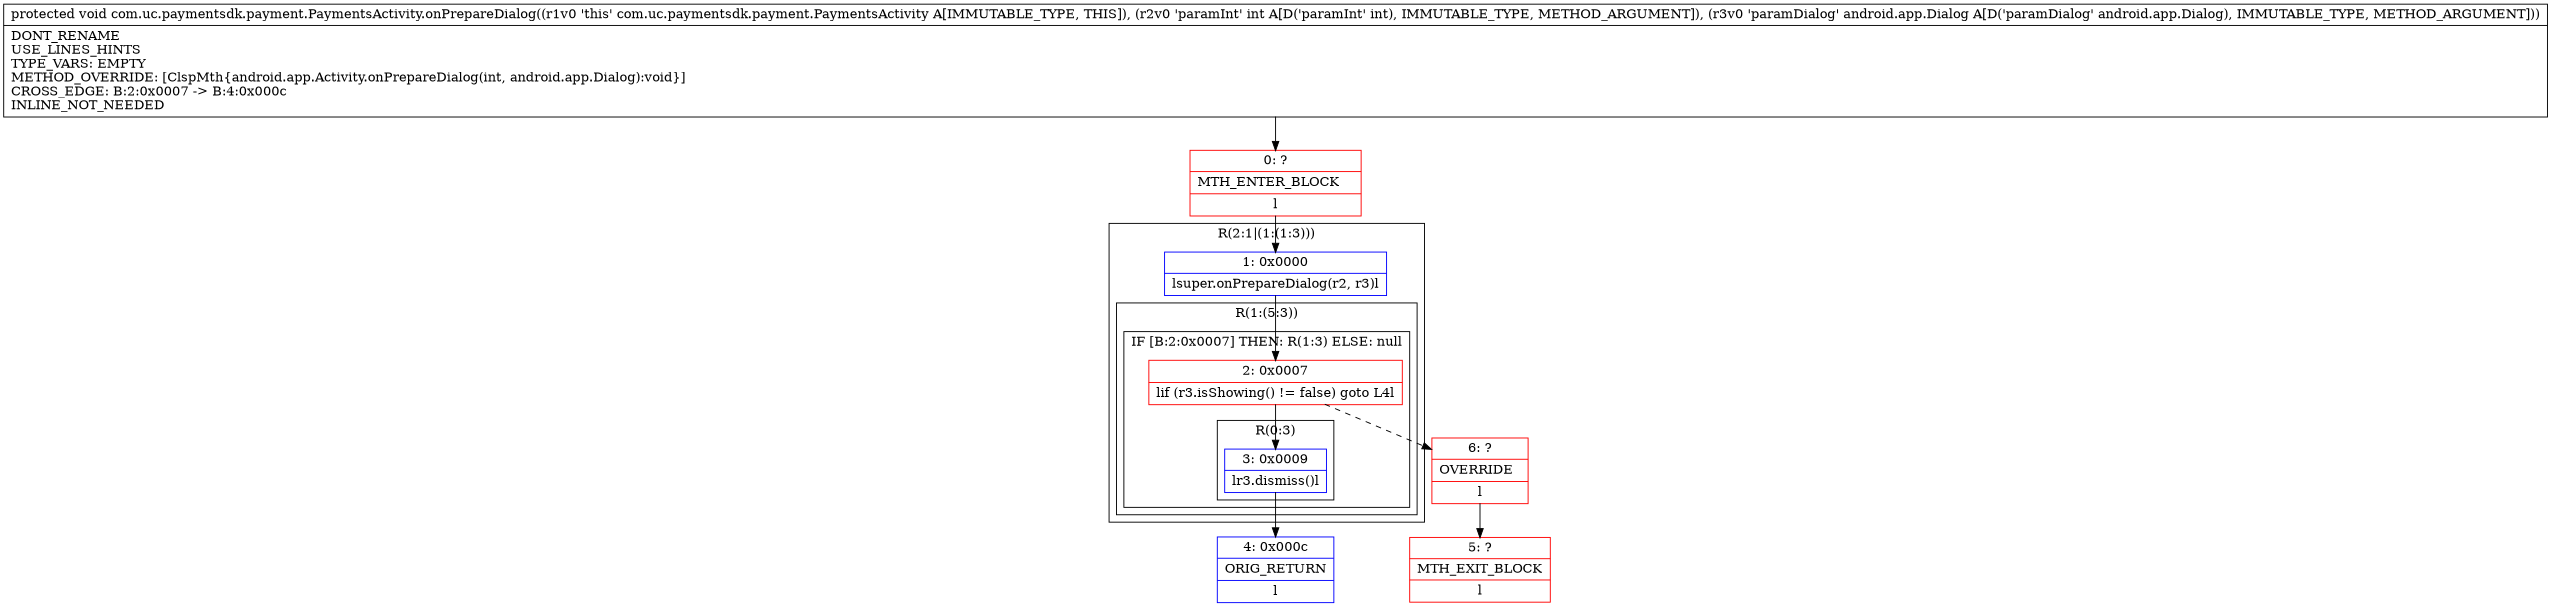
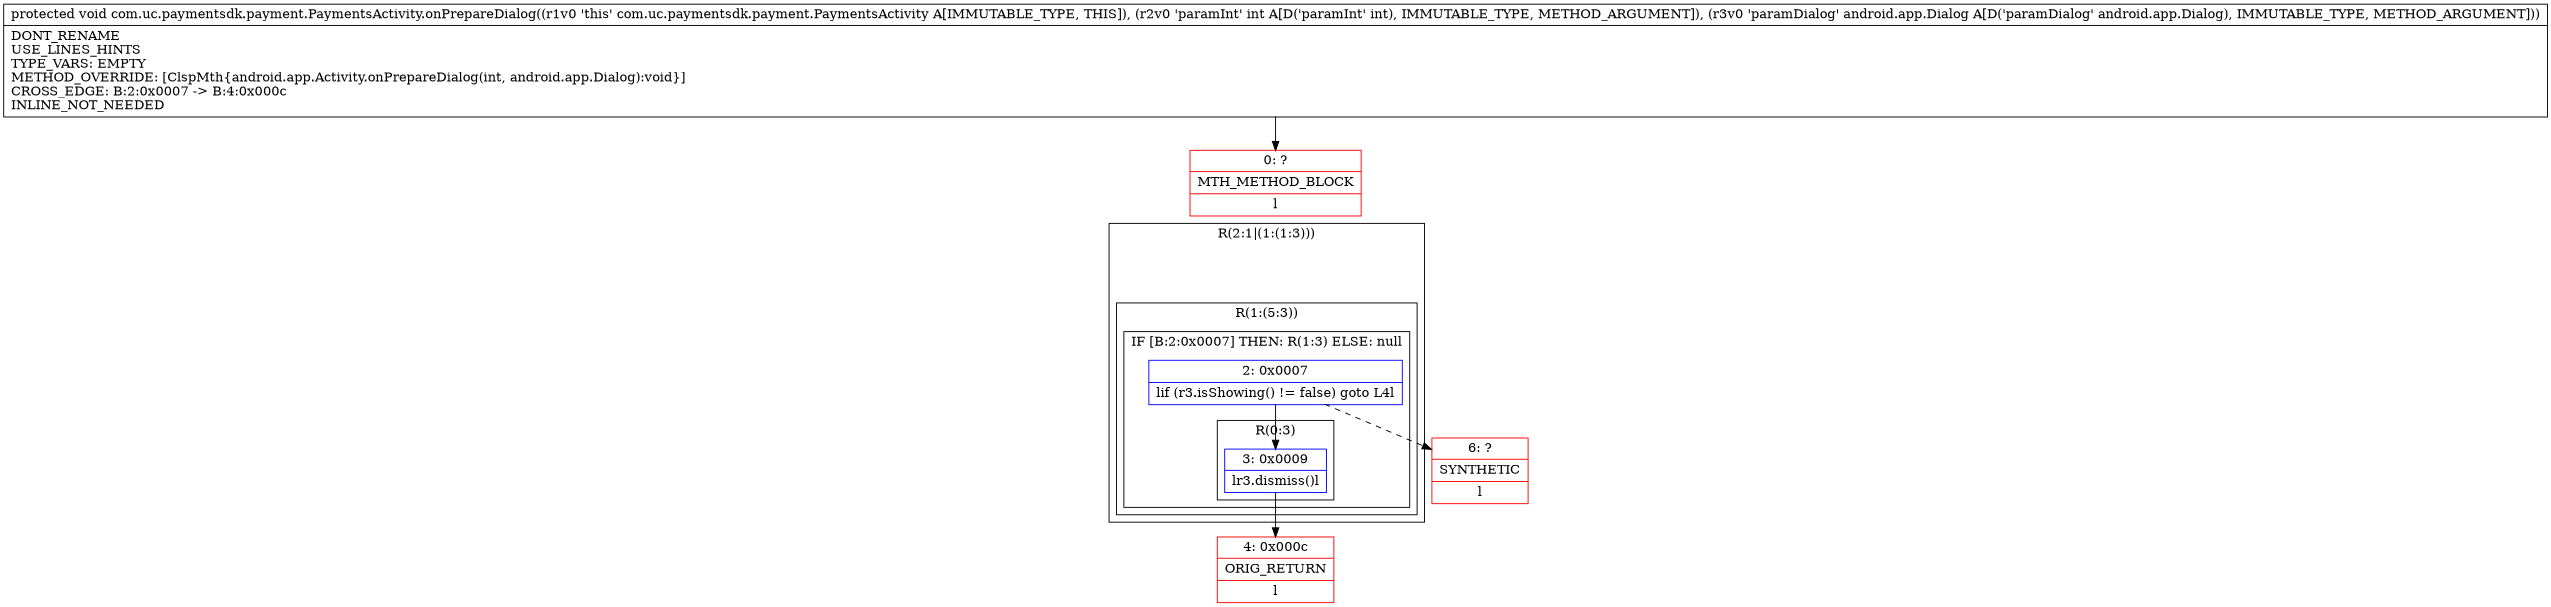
node "0: ?": text "MTH_ENTER_BLOCK" -> "MTH_METHOD_BLOCK"
node "1: 0x0000": removed
node "2: 0x0007": color red -> blue
node "6: ?": text "OVERRIDE" -> "SYNTHETIC"
node "4: 0x000c": color blue -> red
node "5: ?": removed
